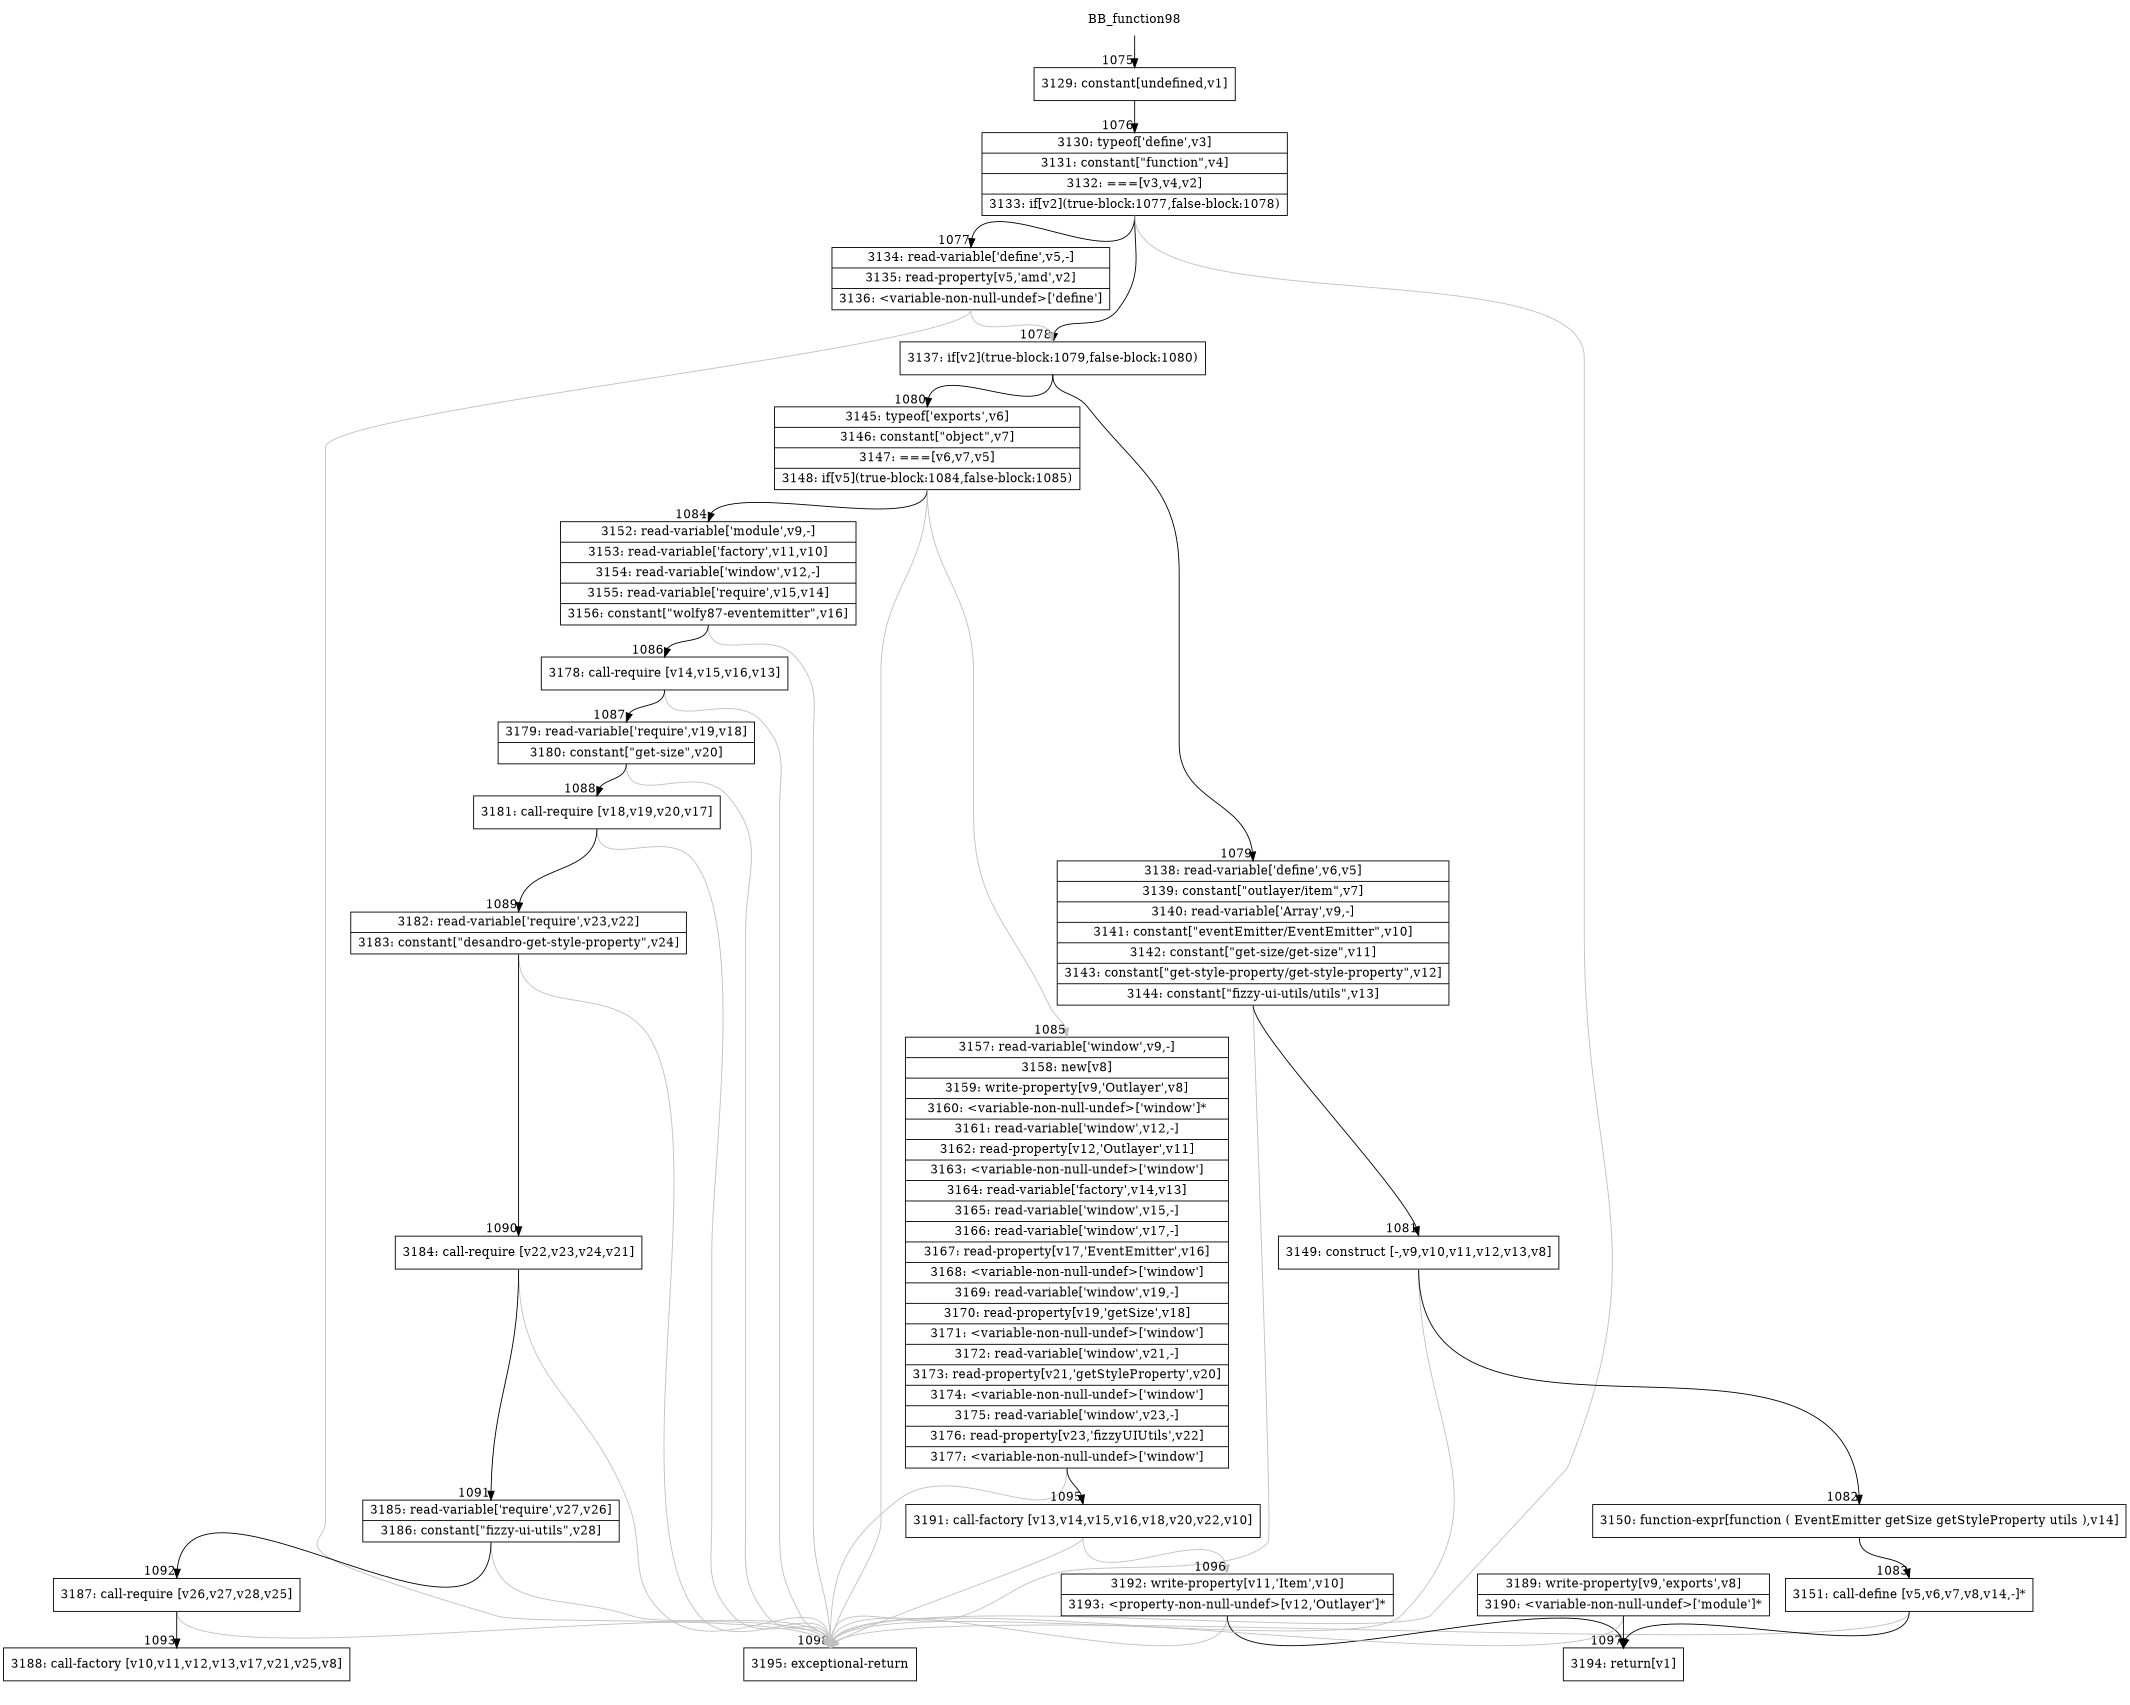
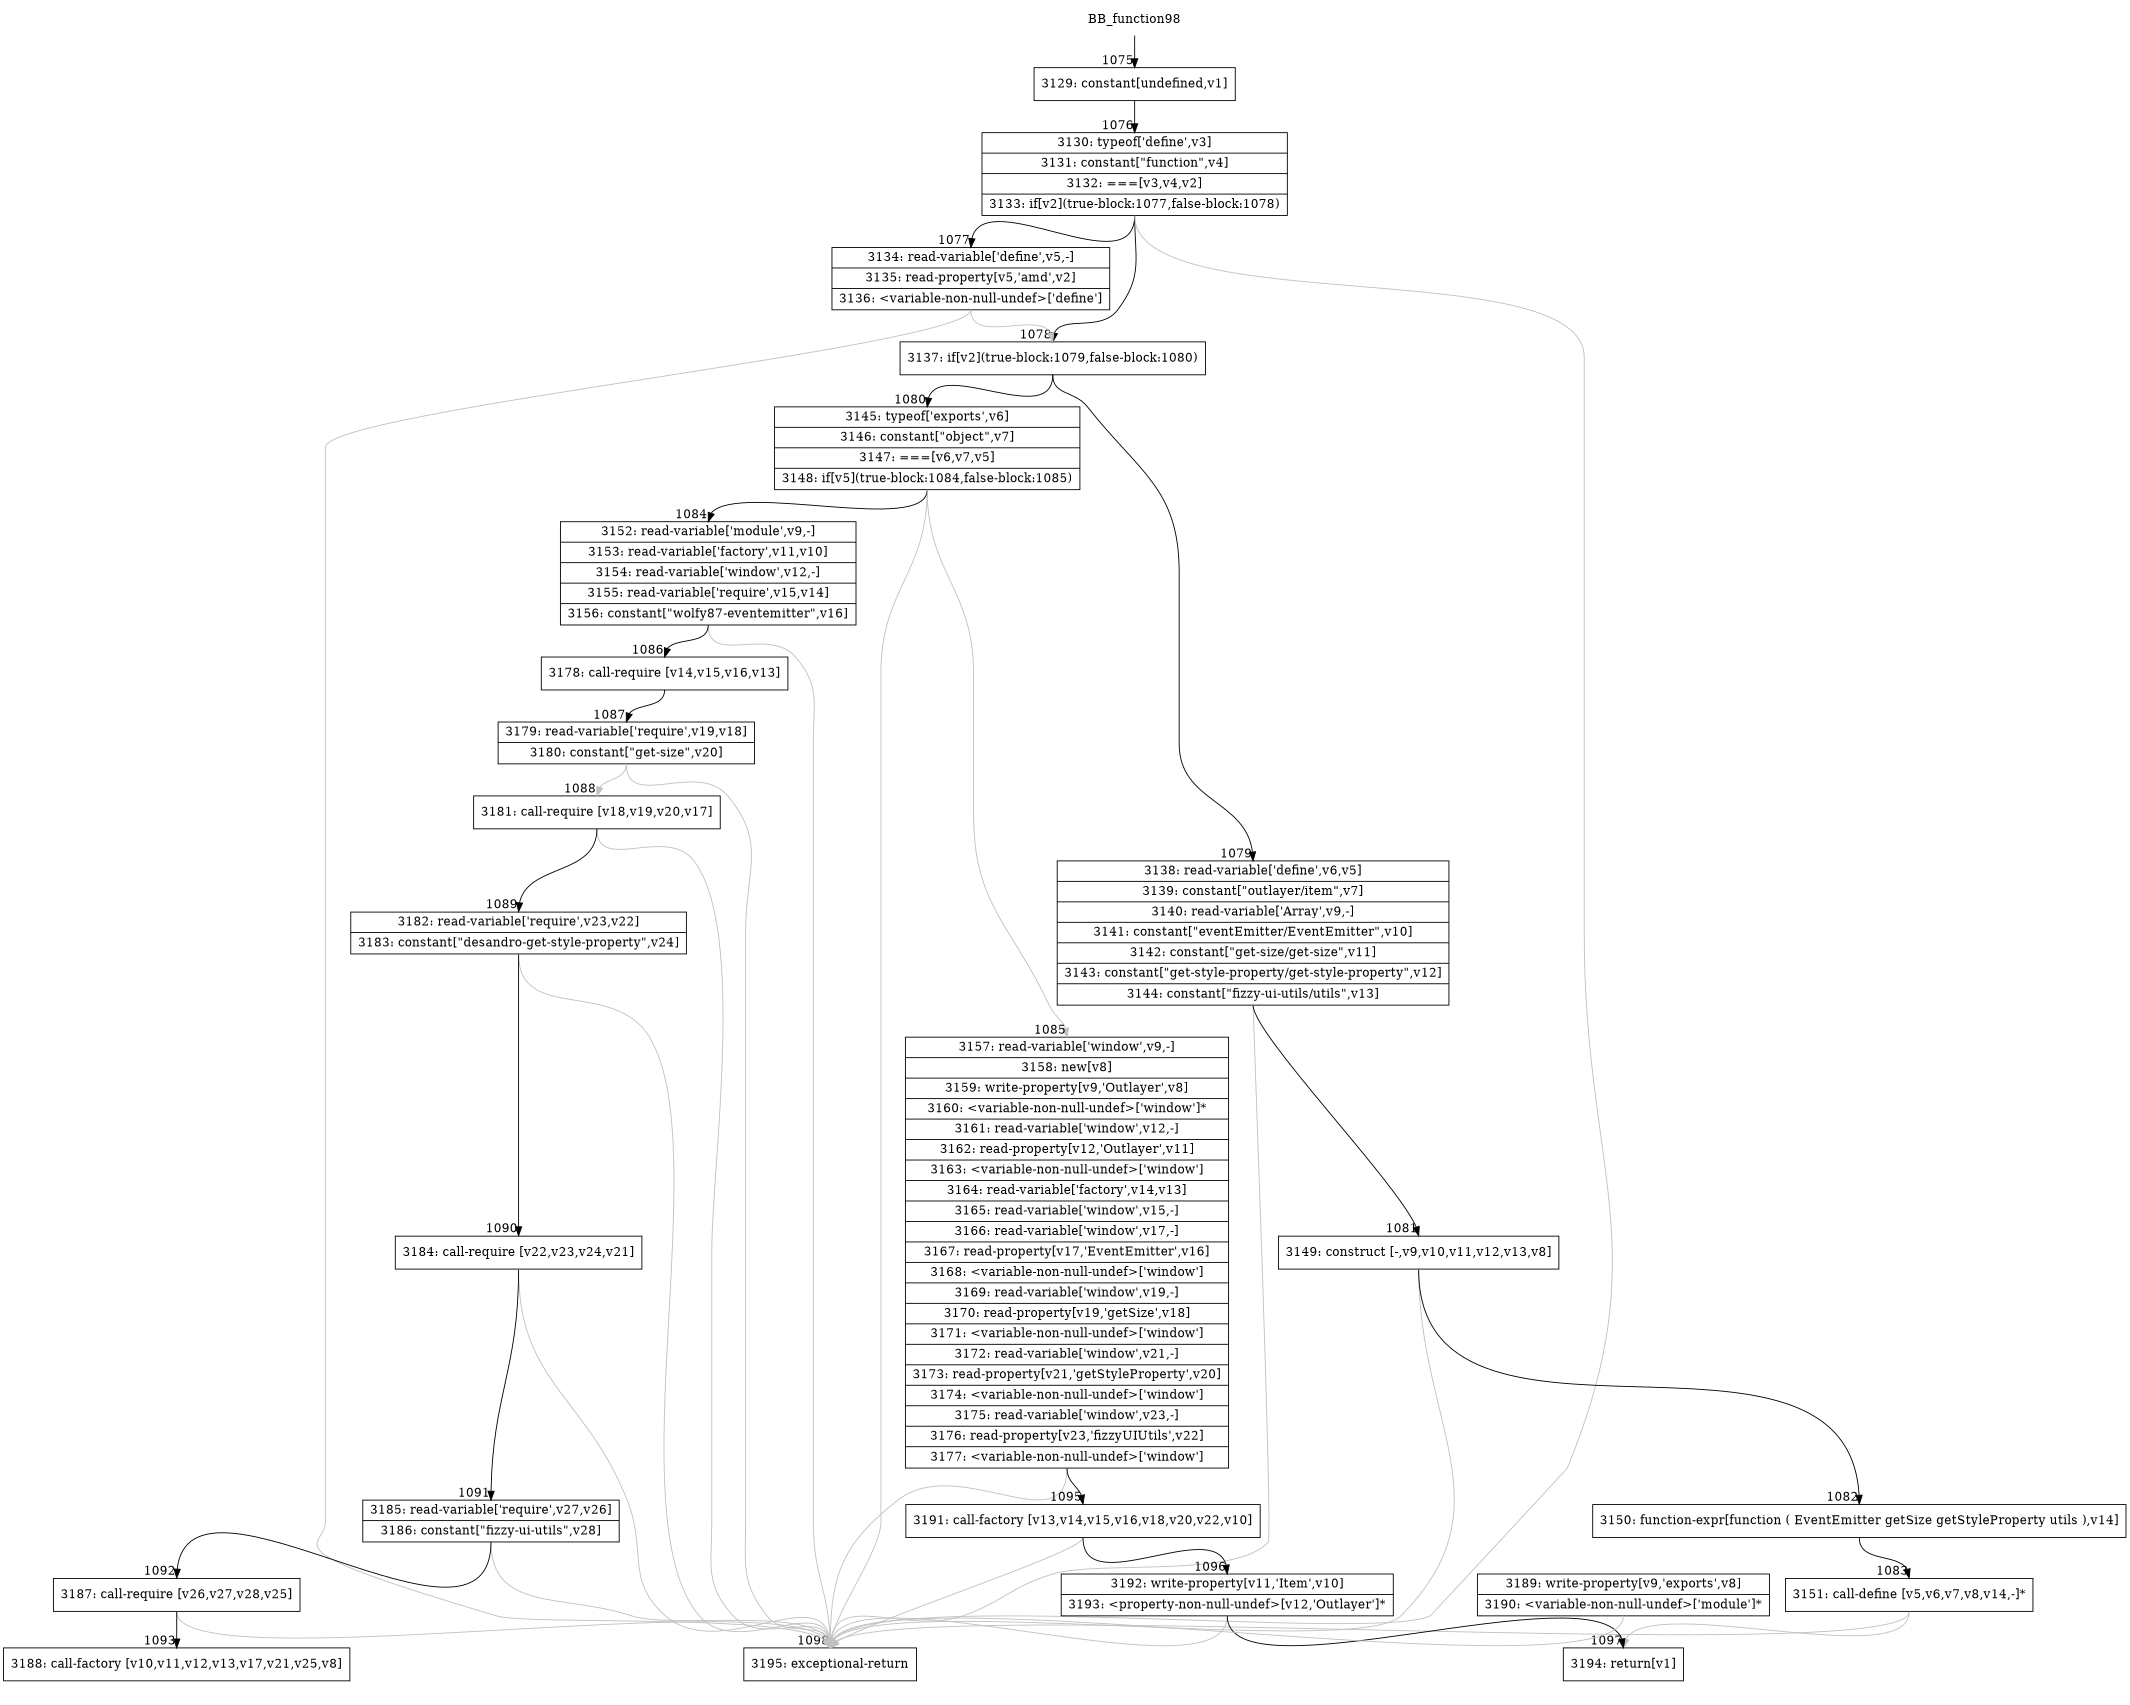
edge "3179: read-variable['require',v19,v18]" -> "3181: call-require [v18,v19,v20,v17]": color black -> gray
edge "3178: call-require [v14,v15,v16,v13]" -> "3195: exceptional-return": removed
edge "3191: call-factory [v13,v14,v15,v16,v18,v20,v22,v10]" -> "3192: write-property[v11,'Item',v10]": color gray -> black
edge "3189: write-property[v9,'exports',v8]" -> "3194: return[v1]": removed
edge "3151: call-define [v5,v6,v7,v8,v14,-]*" -> "3194: return[v1]": color black -> gray
